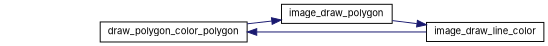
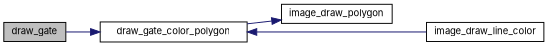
edge "image_draw_polygon" -> "image_draw_line_color": removed
node "draw_gate": added
node "draw_polygon_color_polygon": label "draw_polygon_color_polygon" -> "draw_gate_color_polygon"
